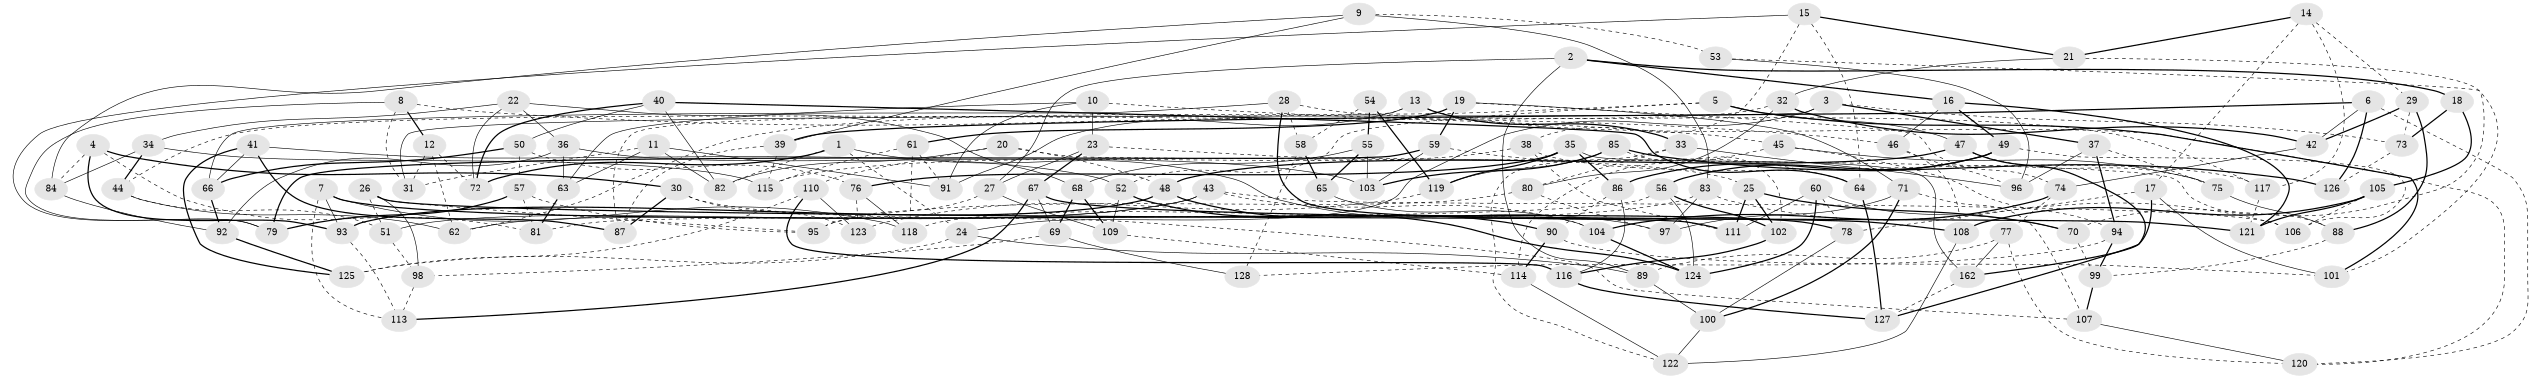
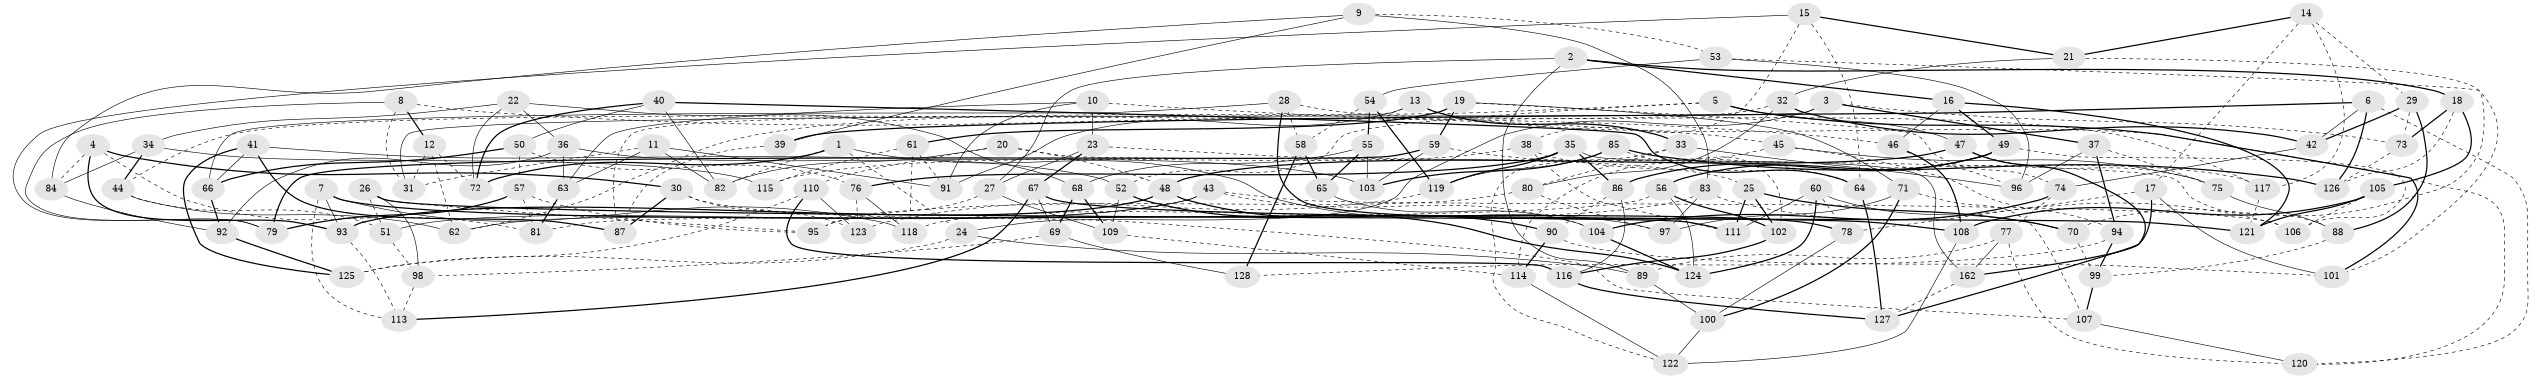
edge "53" -- "54": added
edge "18" -- "126": added
edge "39" -- "115": removed
edge "46" -- "108": style dashed -> bold
edge "58" -- "128": style dashed -> bold
